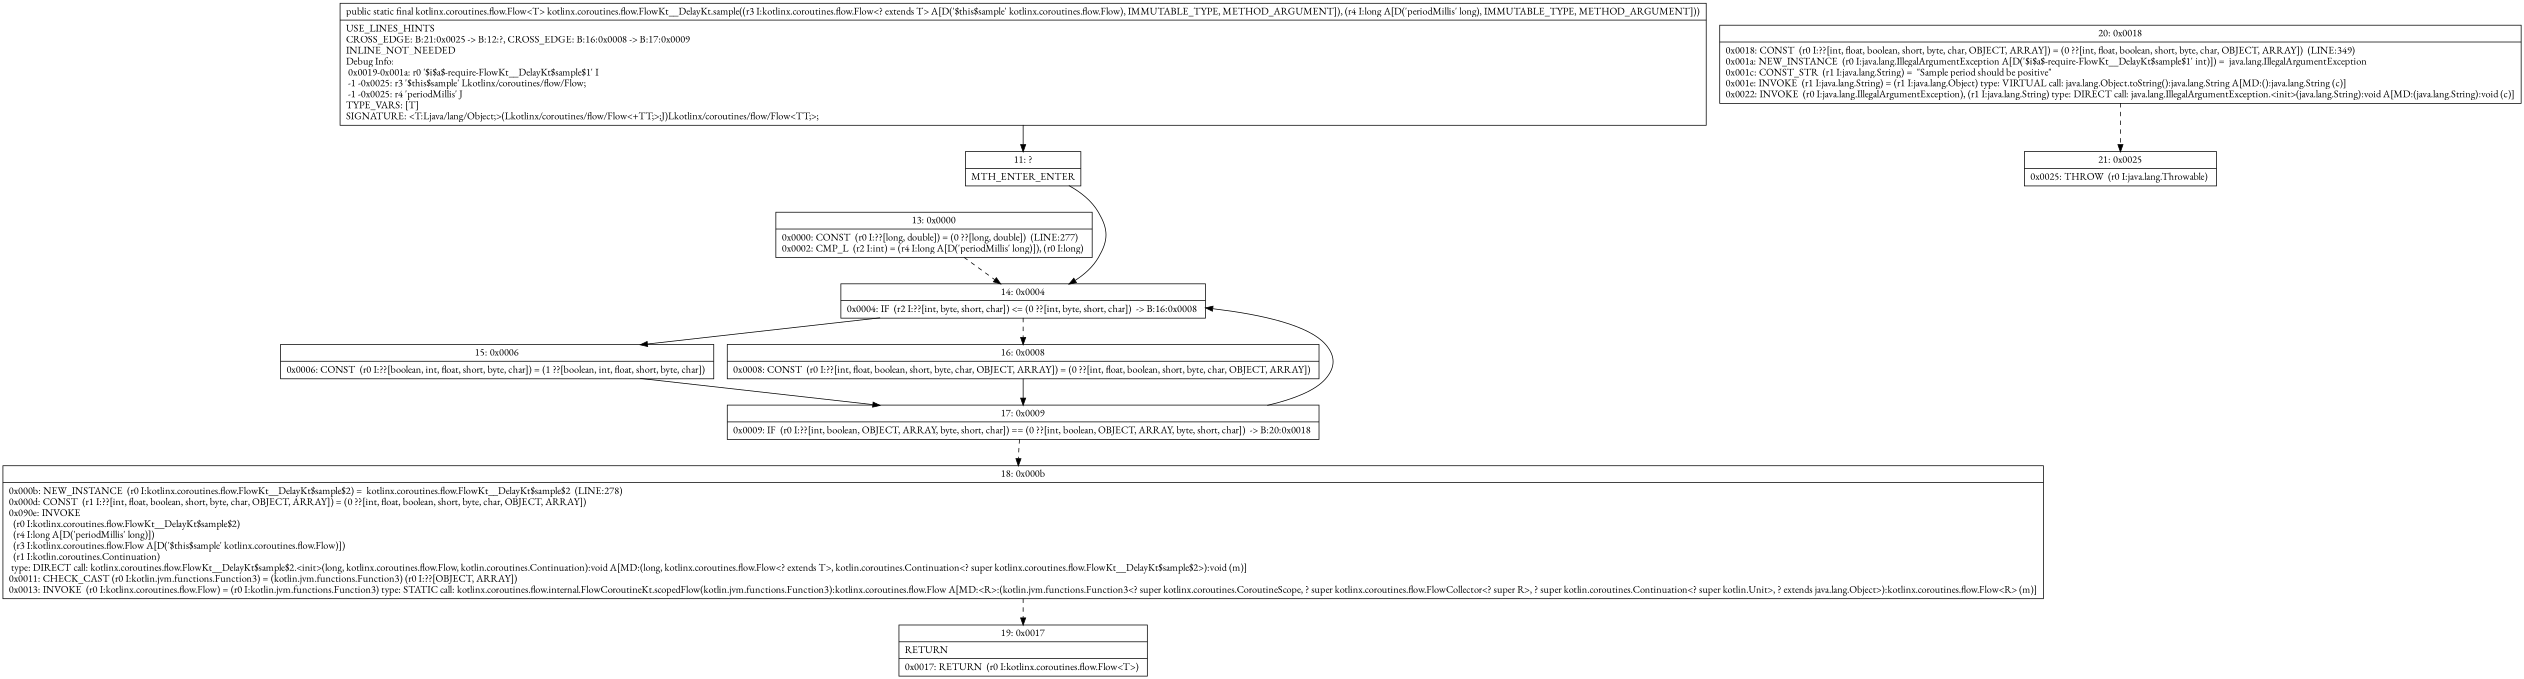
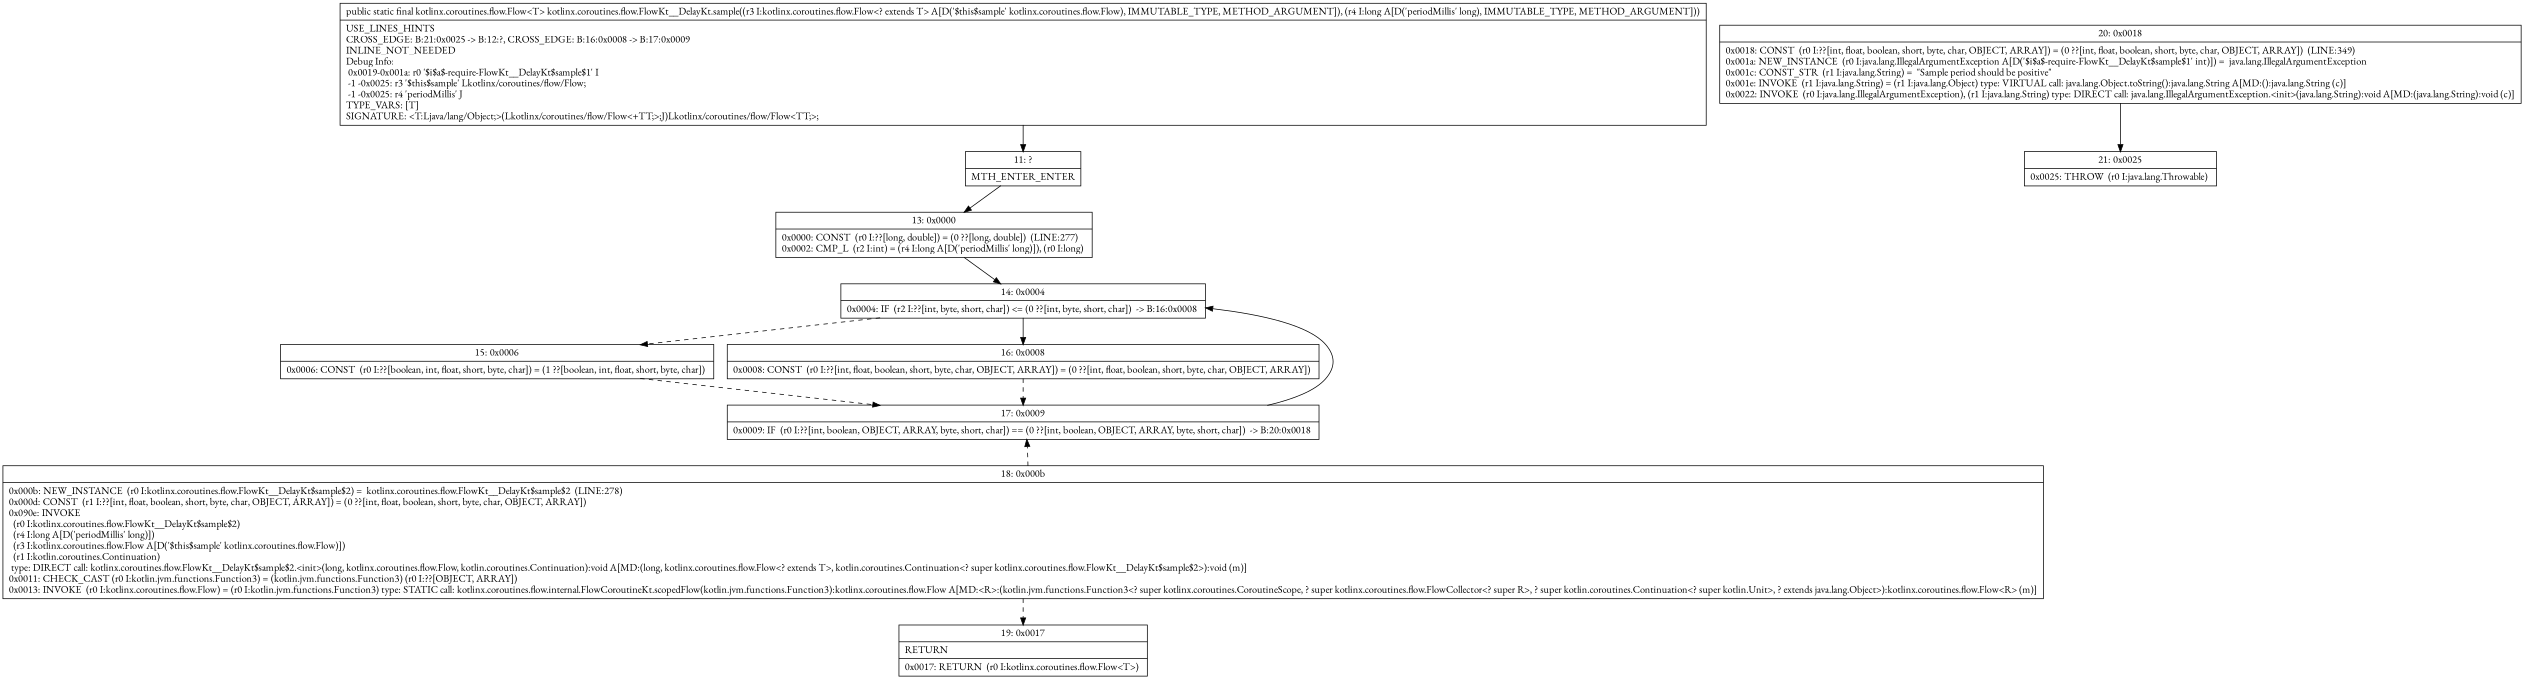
edge "20: 0x0018" -> "21: 0x0025": style dashed -> solid
edge "11: ?" -> "14: 0x0004": now "11: ?" -> "13: 0x0000"
edge "13: 0x0000" -> "14: 0x0004": style dashed -> solid
edge "14: 0x0004" -> "16: 0x0008": style dashed -> solid
edge "14: 0x0004" -> "15: 0x0006": style solid -> dashed
edge "16: 0x0008" -> "17: 0x0009": style solid -> dashed
edge "15: 0x0006" -> "17: 0x0009": style solid -> dashed
edge "17: 0x0009" -> "18: 0x000b": reversed
